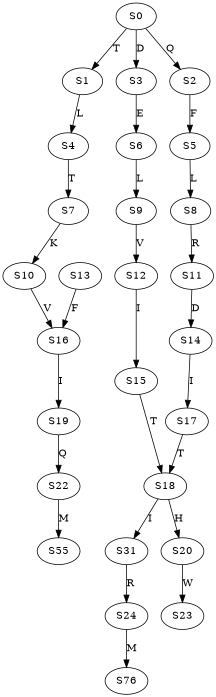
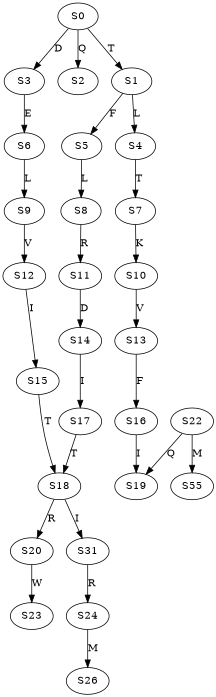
edge "S2" -> "S5": now "S1" -> "S5"
edge "S10" -> "S16": now "S10" -> "S13"
edge "S19" -> "S22": reversed
edge "S18" -> "S20": label "H" -> "R"
node "S76": label "S76" -> "S26"
